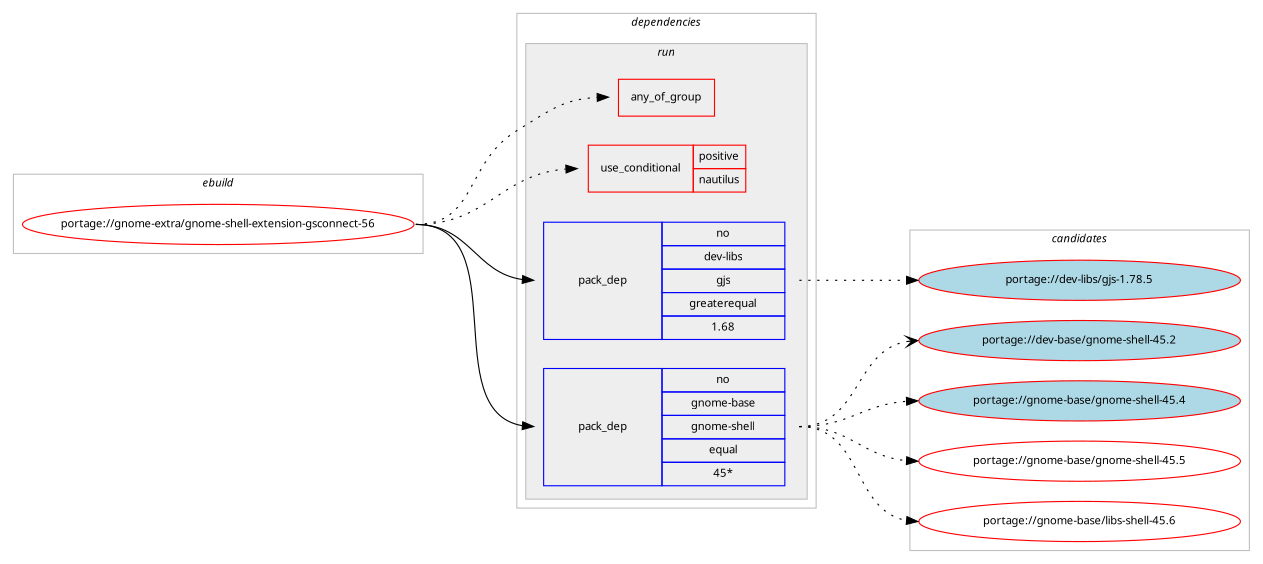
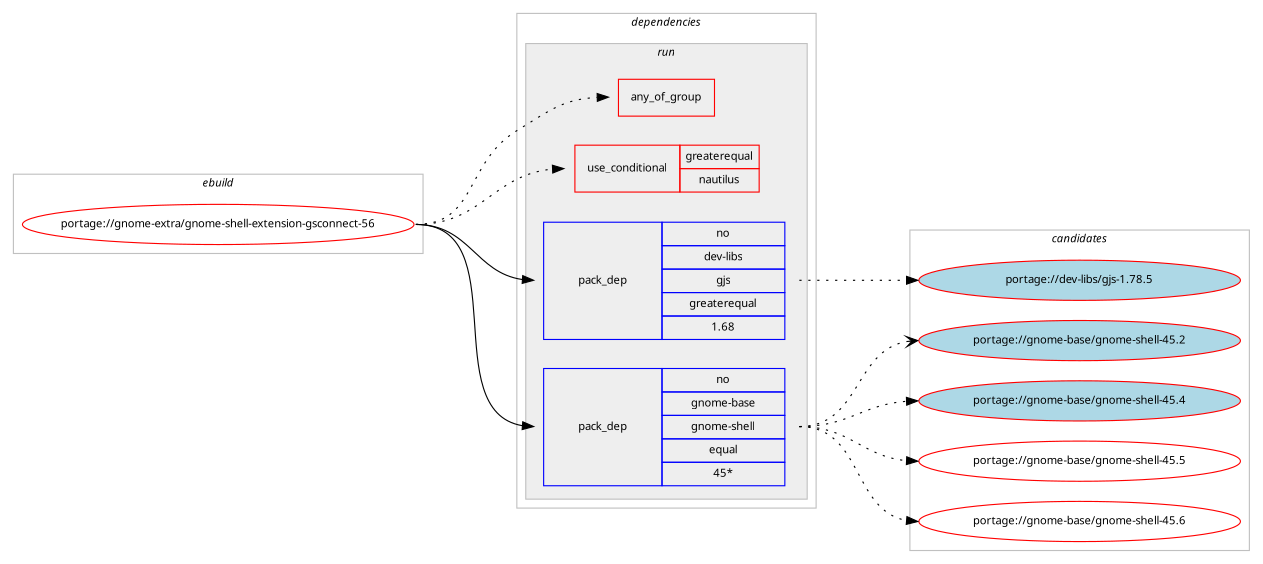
node "use_conditional": text "positive" -> "greaterequal"
node "portage://dev-base/gnome-shell-45.2": label "portage://dev-base/gnome-shell-45.2" -> "portage://gnome-base/gnome-shell-45.2"
node "portage://gnome-base/libs-shell-45.6": label "portage://gnome-base/libs-shell-45.6" -> "portage://gnome-base/gnome-shell-45.6"
